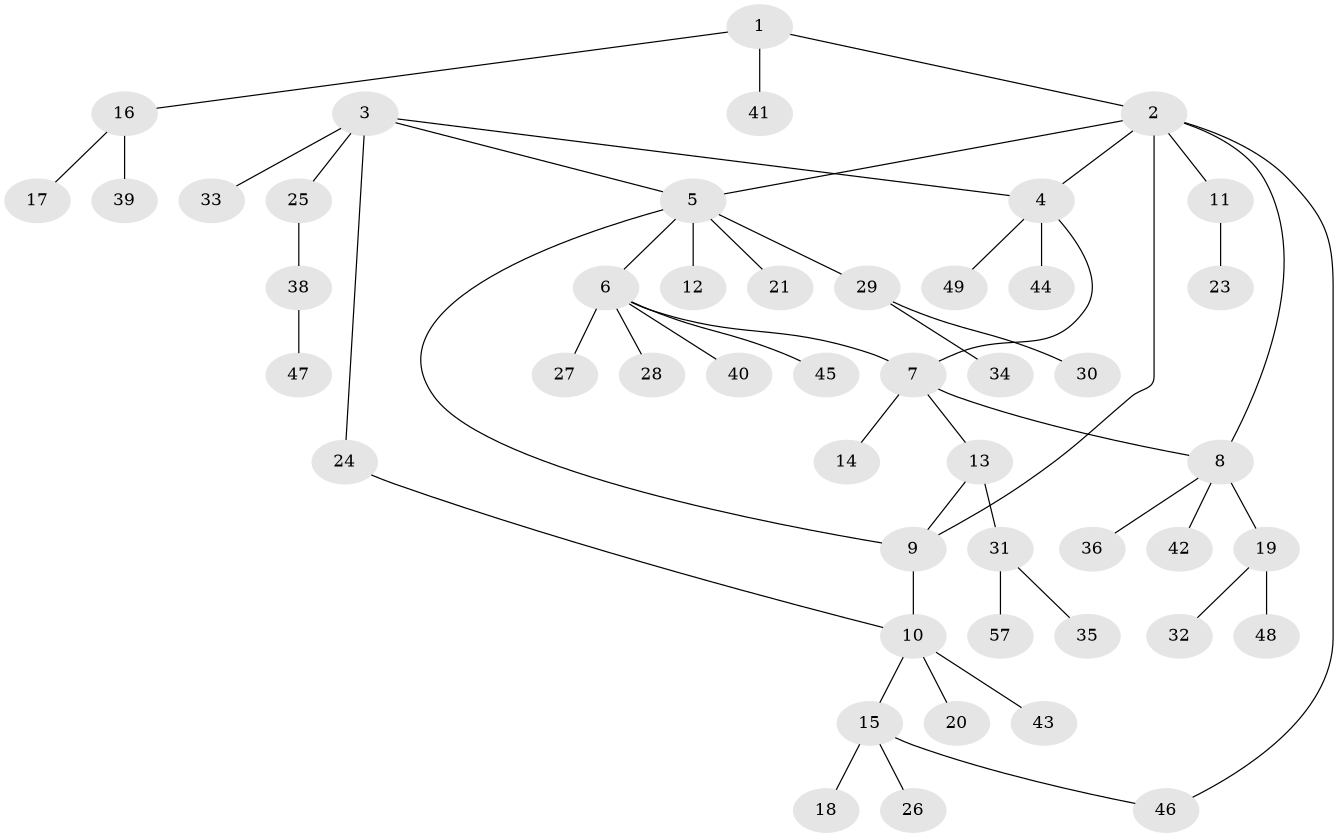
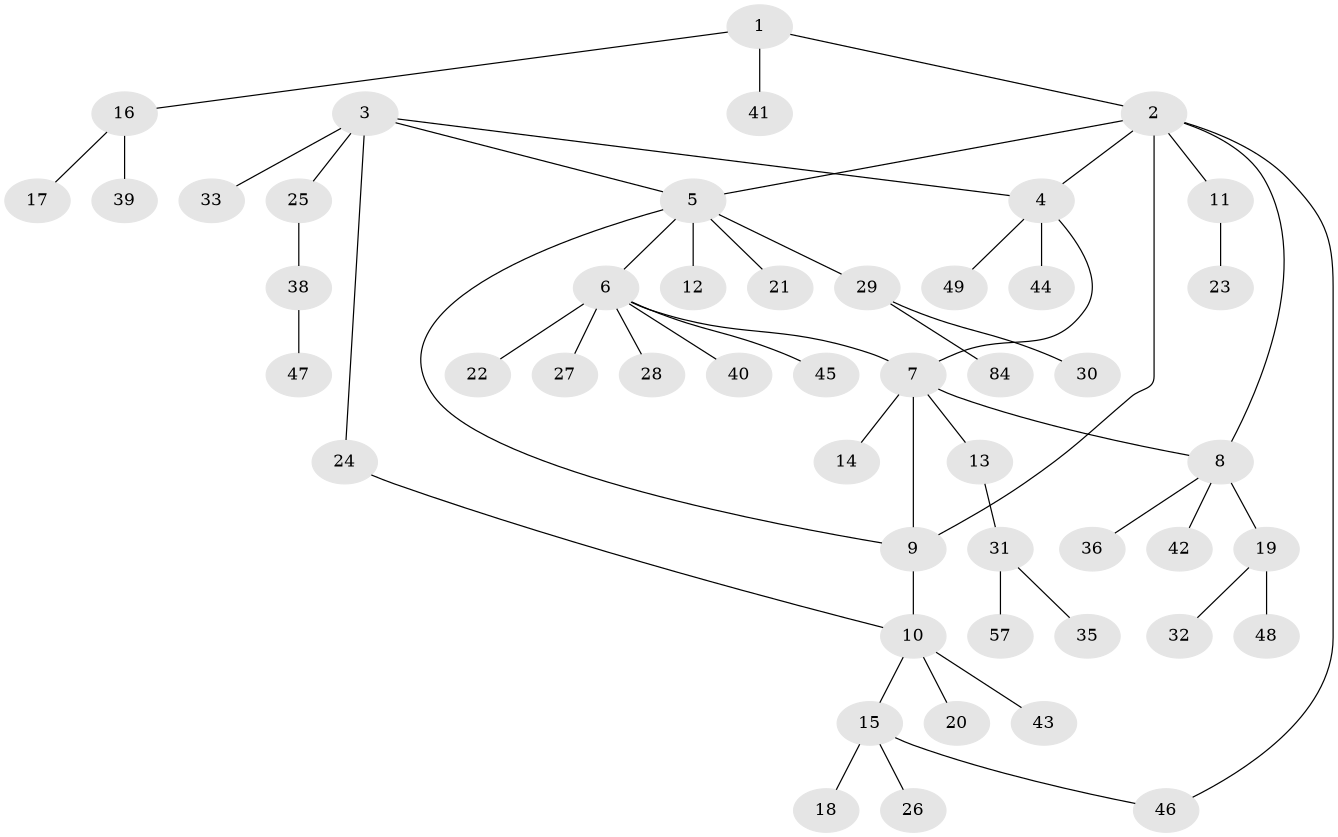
node "22": added
node "34": label "34" -> "84"
edge "13" -- "9": now "7" -- "9"
